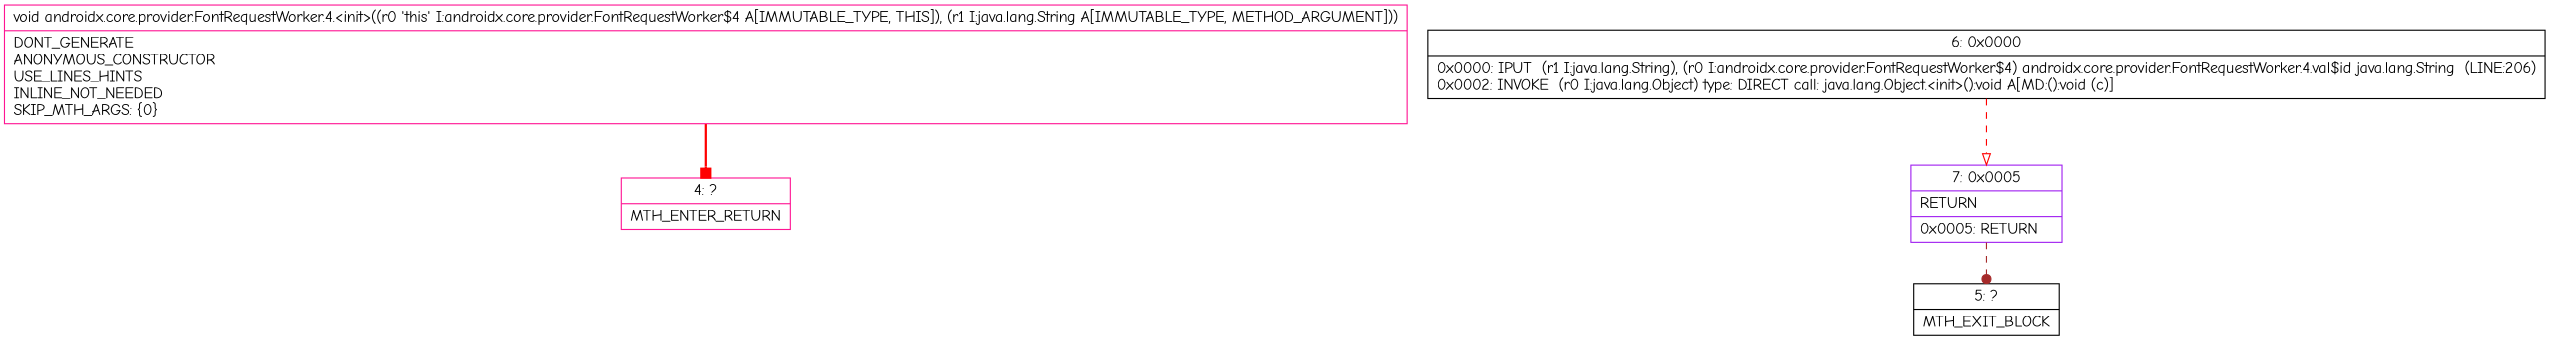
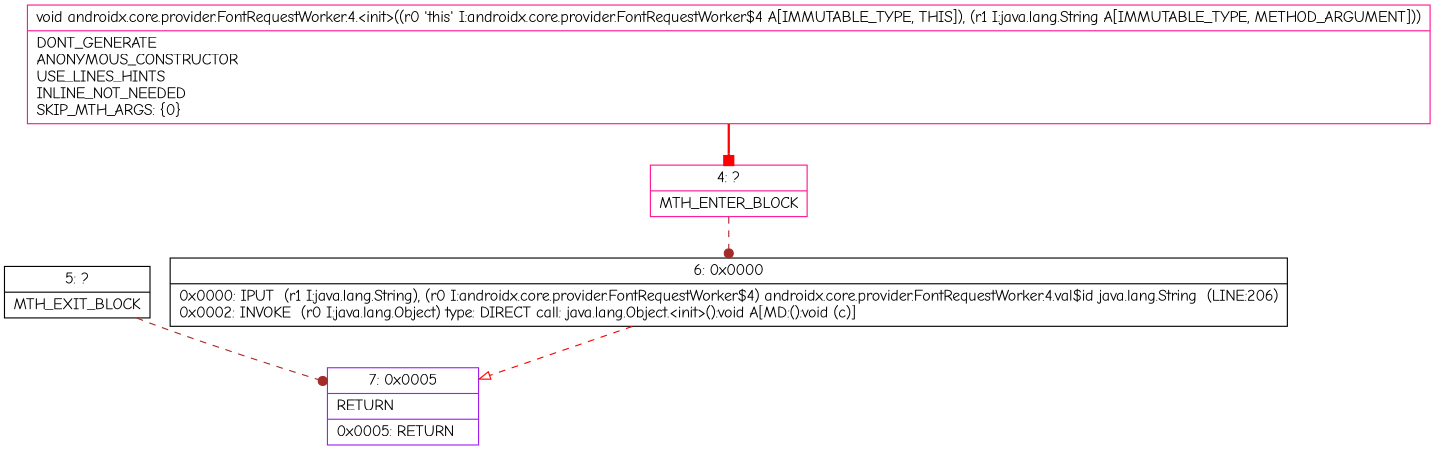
node "4: ?": text "MTH_ENTER_RETURN" -> "MTH_ENTER_BLOCK"
edge "4: ?" -> "6: 0x0000": added
edge "7: 0x0005" -> "5: ?": reversed
